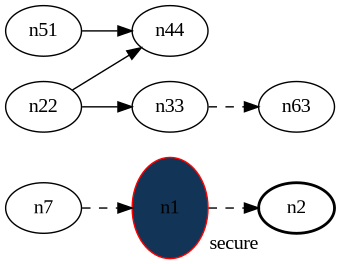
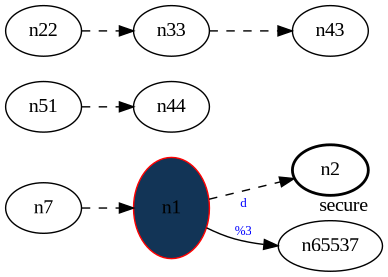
edge "n51" -> "n44": style solid -> dashed
edge "n22" -> "n44": removed
edge "n22" -> "n33": style solid -> dashed
node "n63": label "n63" -> "n43"
node "n65537": added
